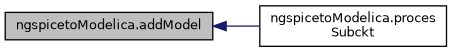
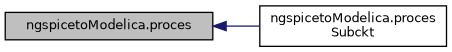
node "ngspicetoModelica.addModel": label "ngspicetoModelica.addModel" -> "ngspicetoModelica.proces"
